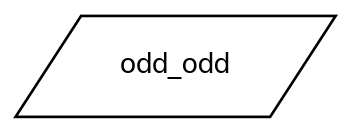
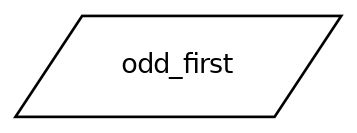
node "odd_odd": label "odd_odd" -> "odd_first"
